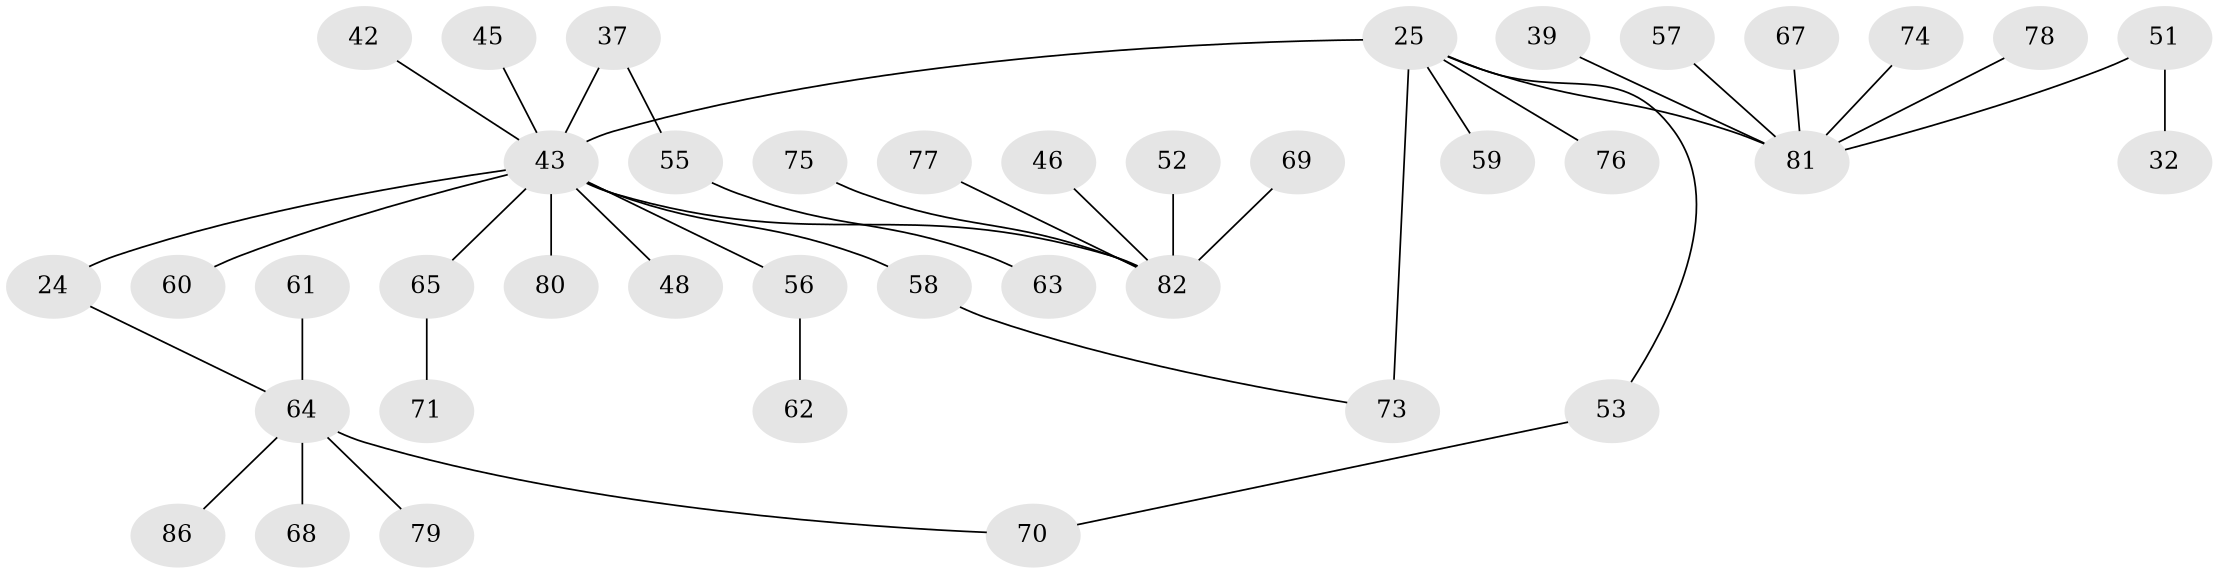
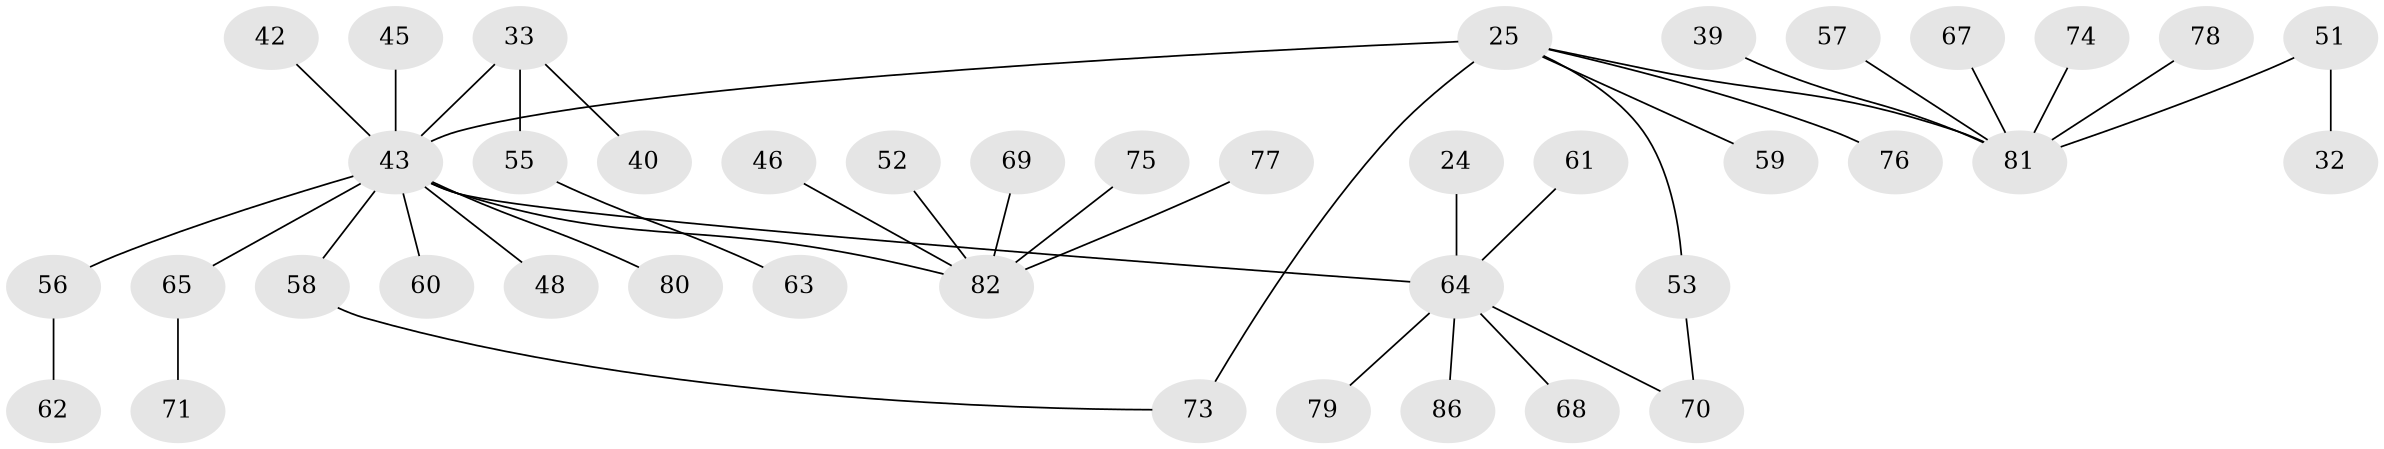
node "37": label "37" -> "33"
node "40": added
edge "43" -- "24": now "43" -- "64"
